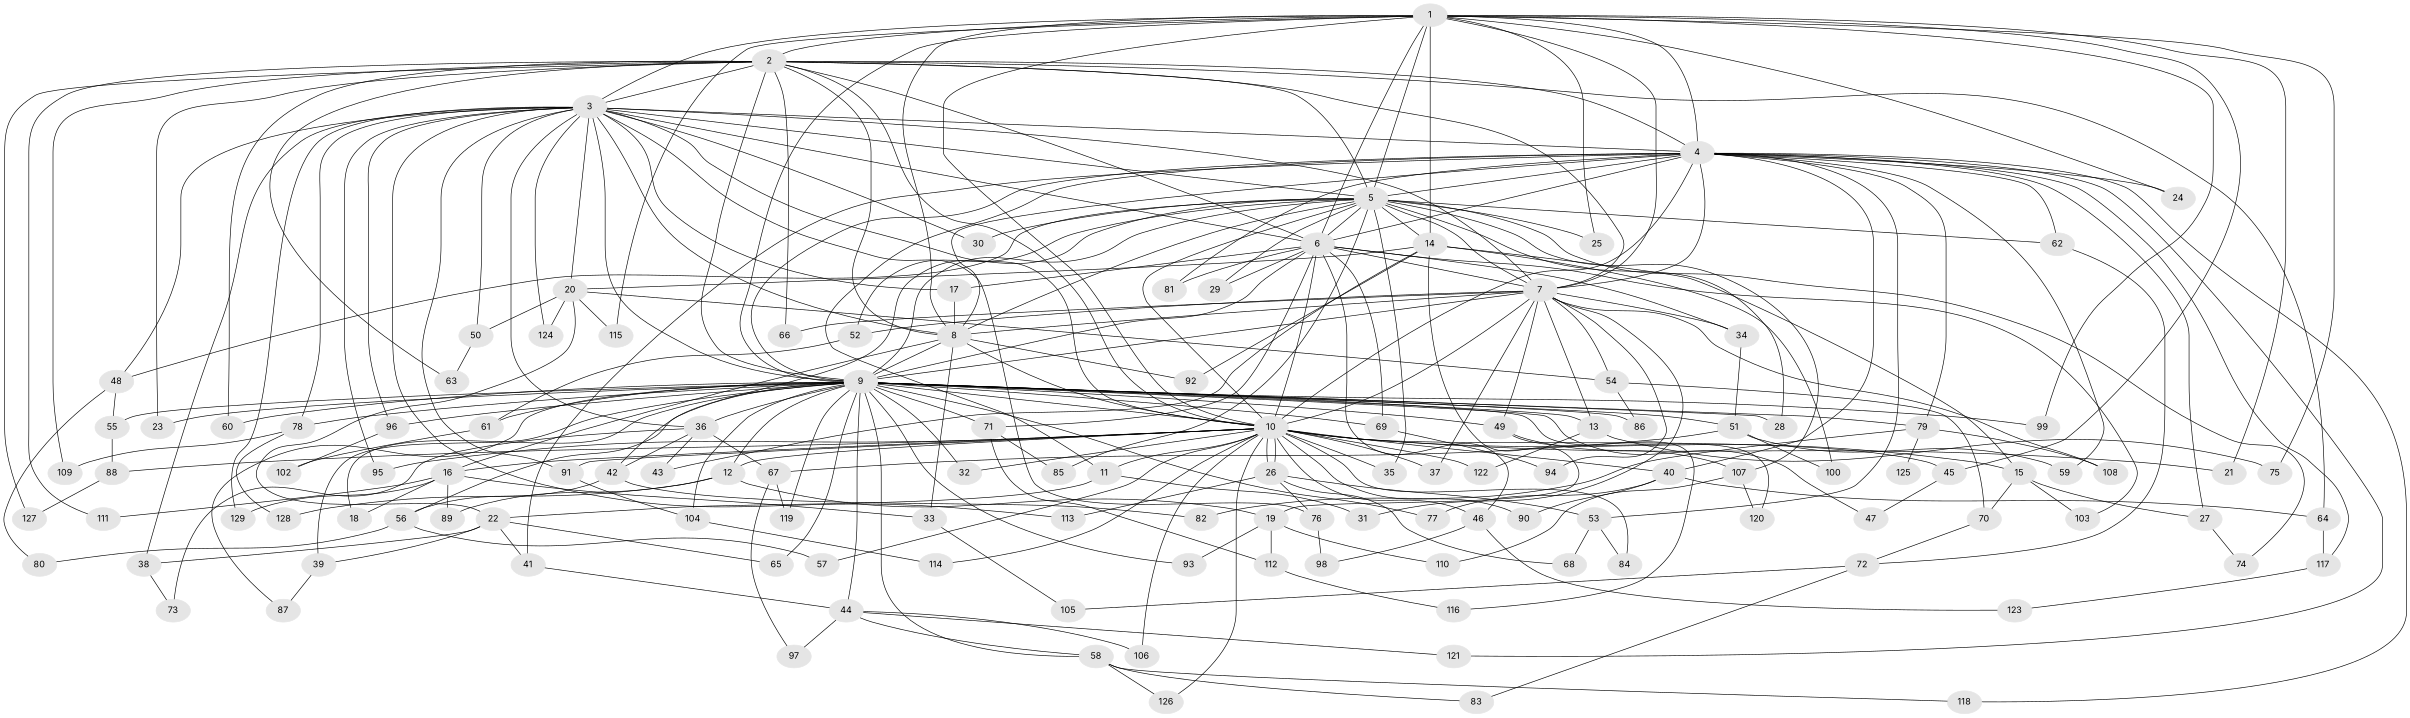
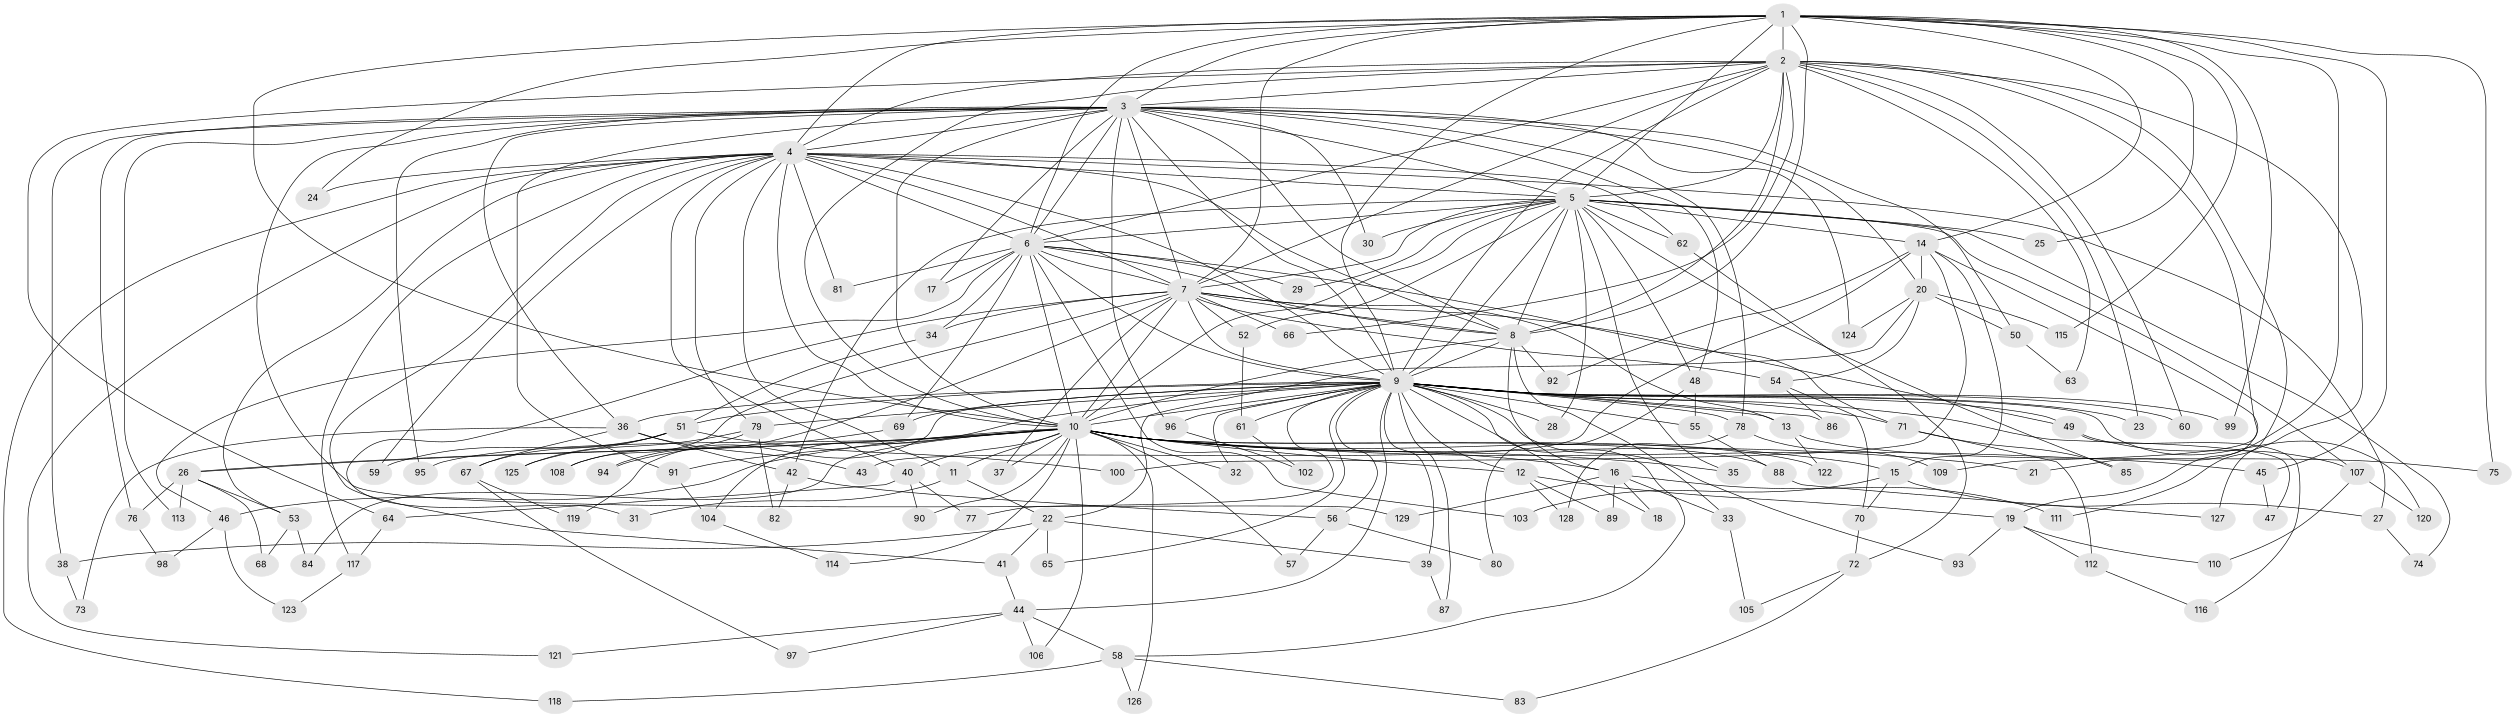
edge "17" -- "8": now "6" -- "8"
edge "51" -- "125": added
